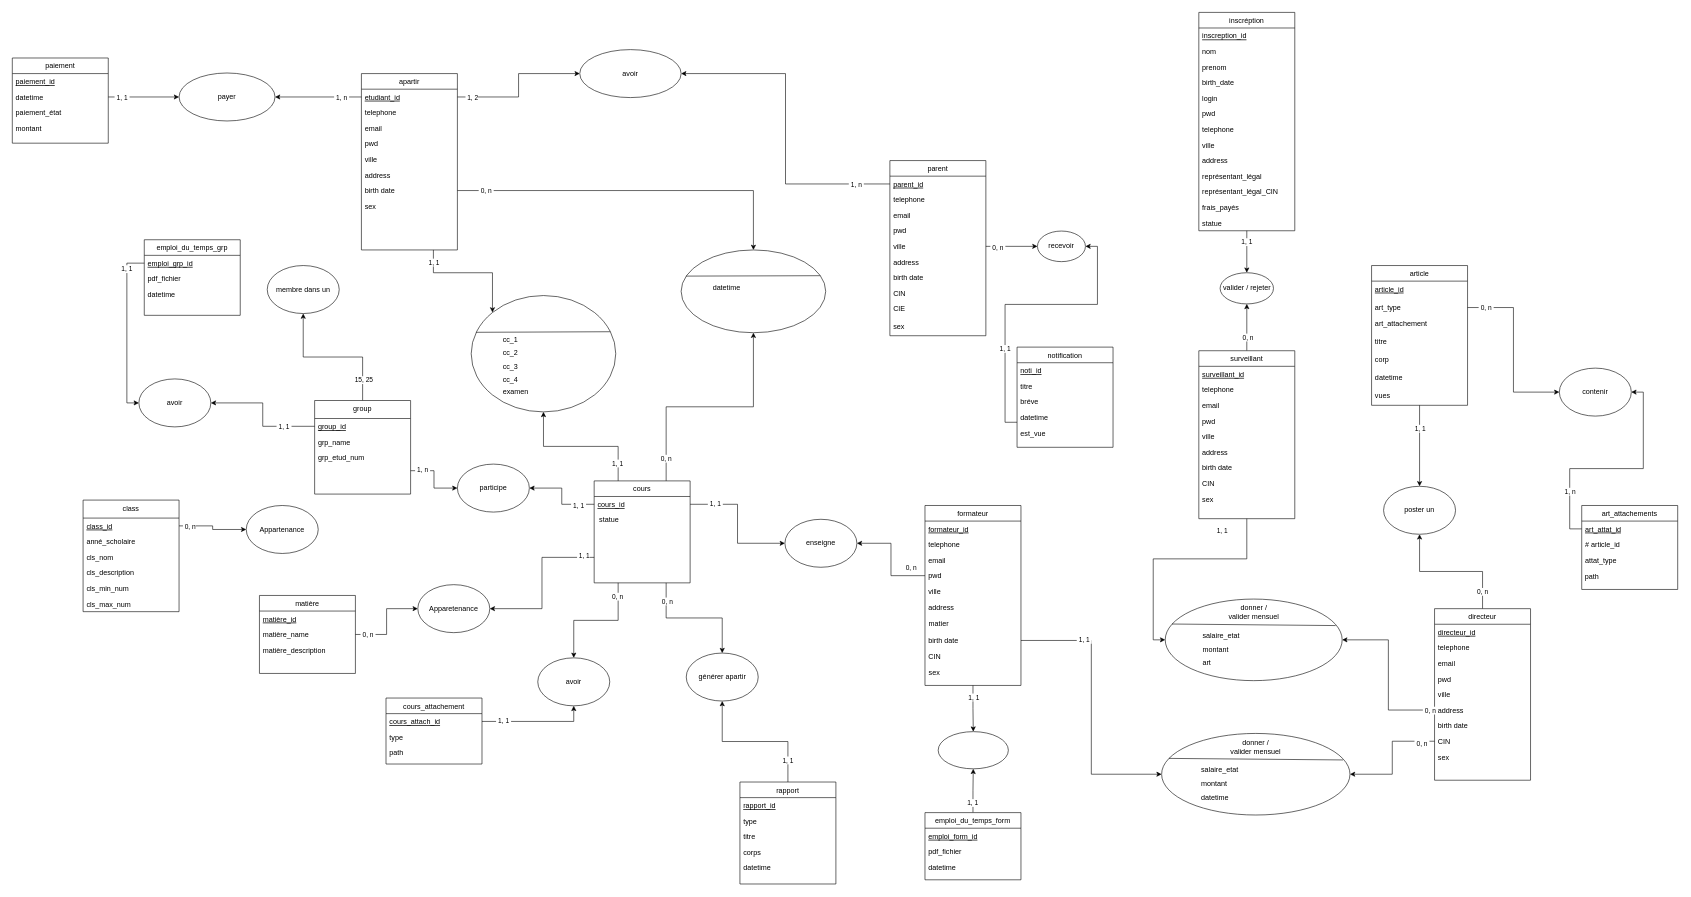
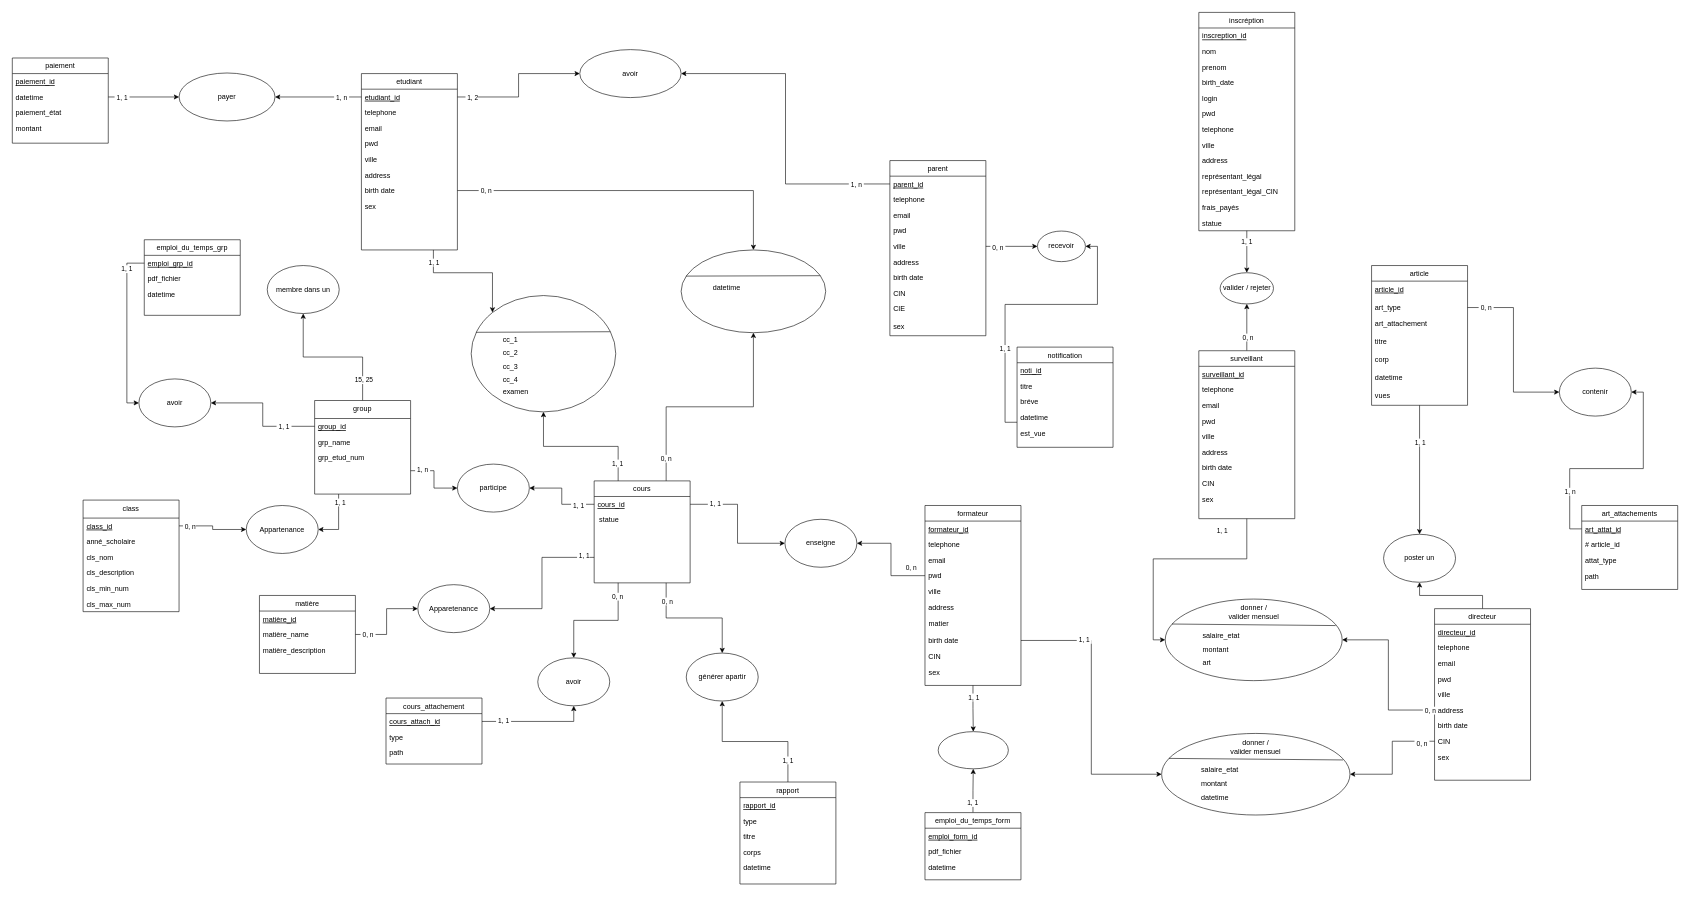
node "apartir": label "apartir" -> "etudiant"
node "poster un": moved (1420, 510) -> (1420, 558)
edge "group" -> "Appartenance": added, label "1, 1"
